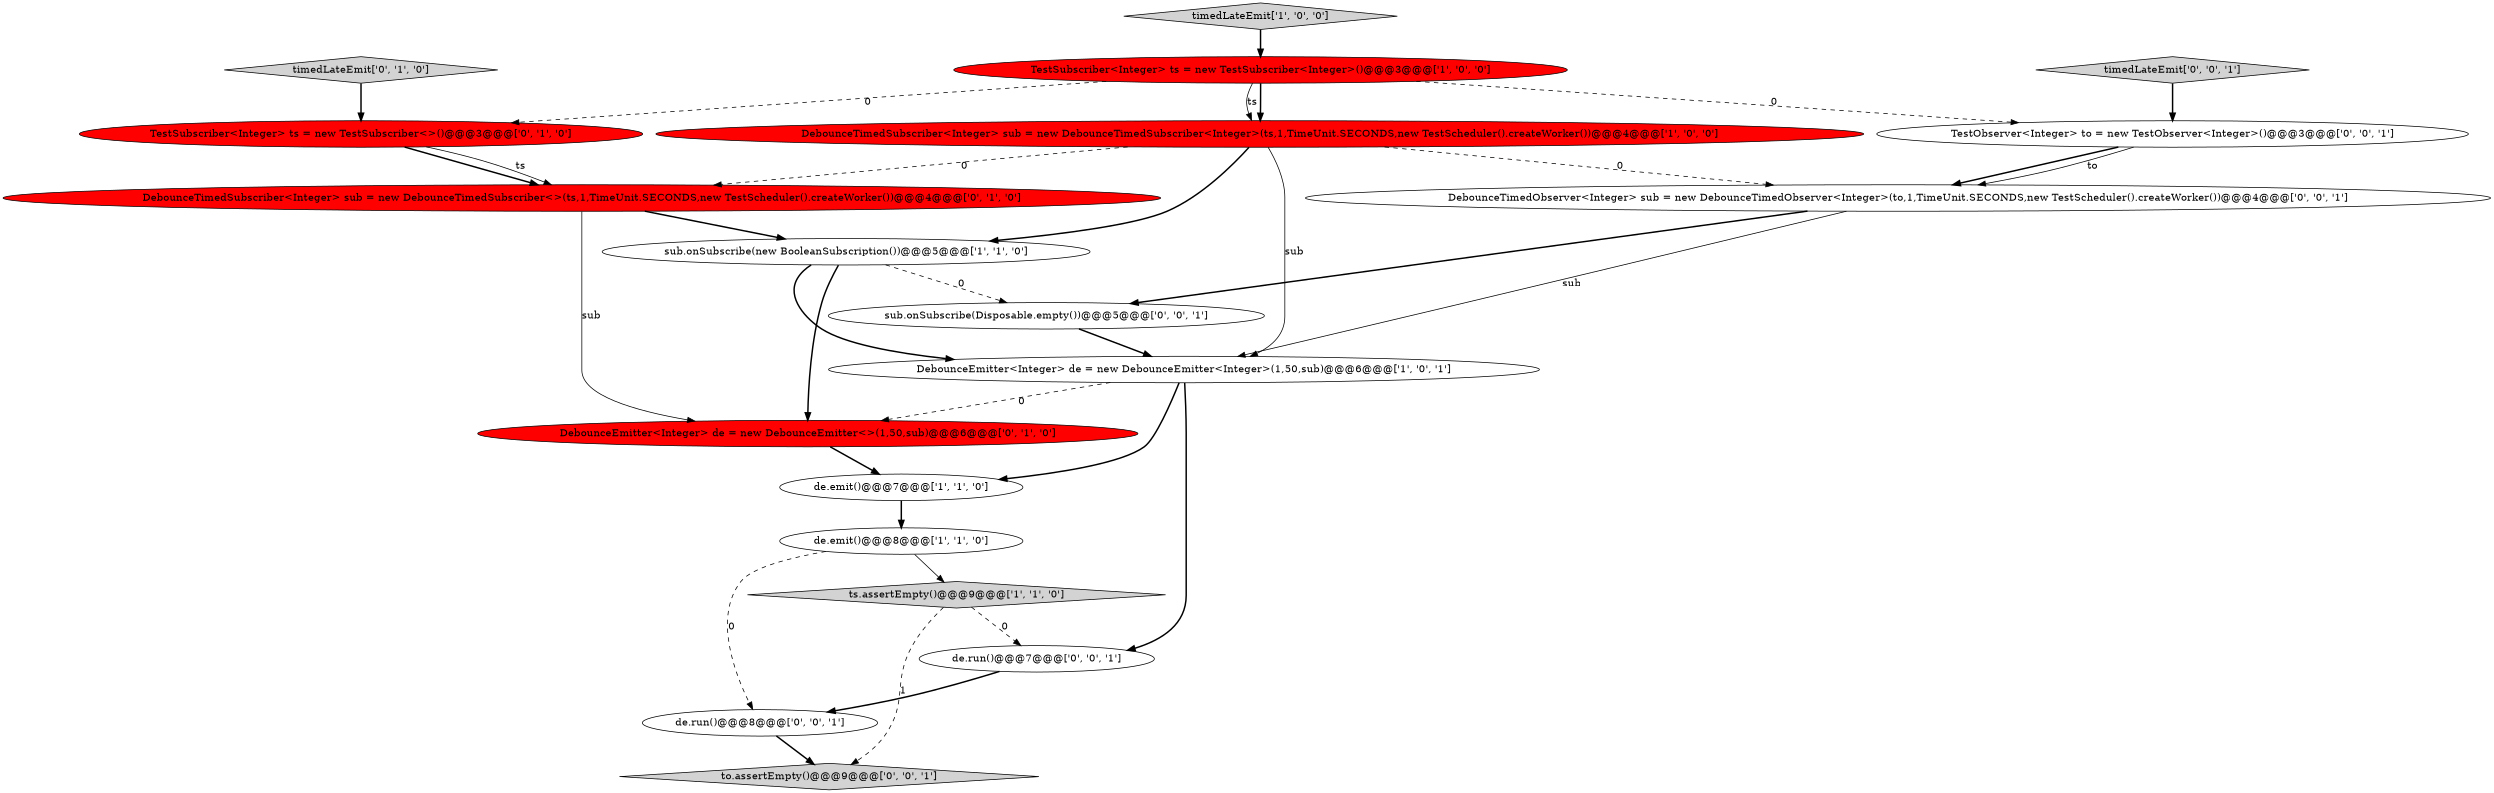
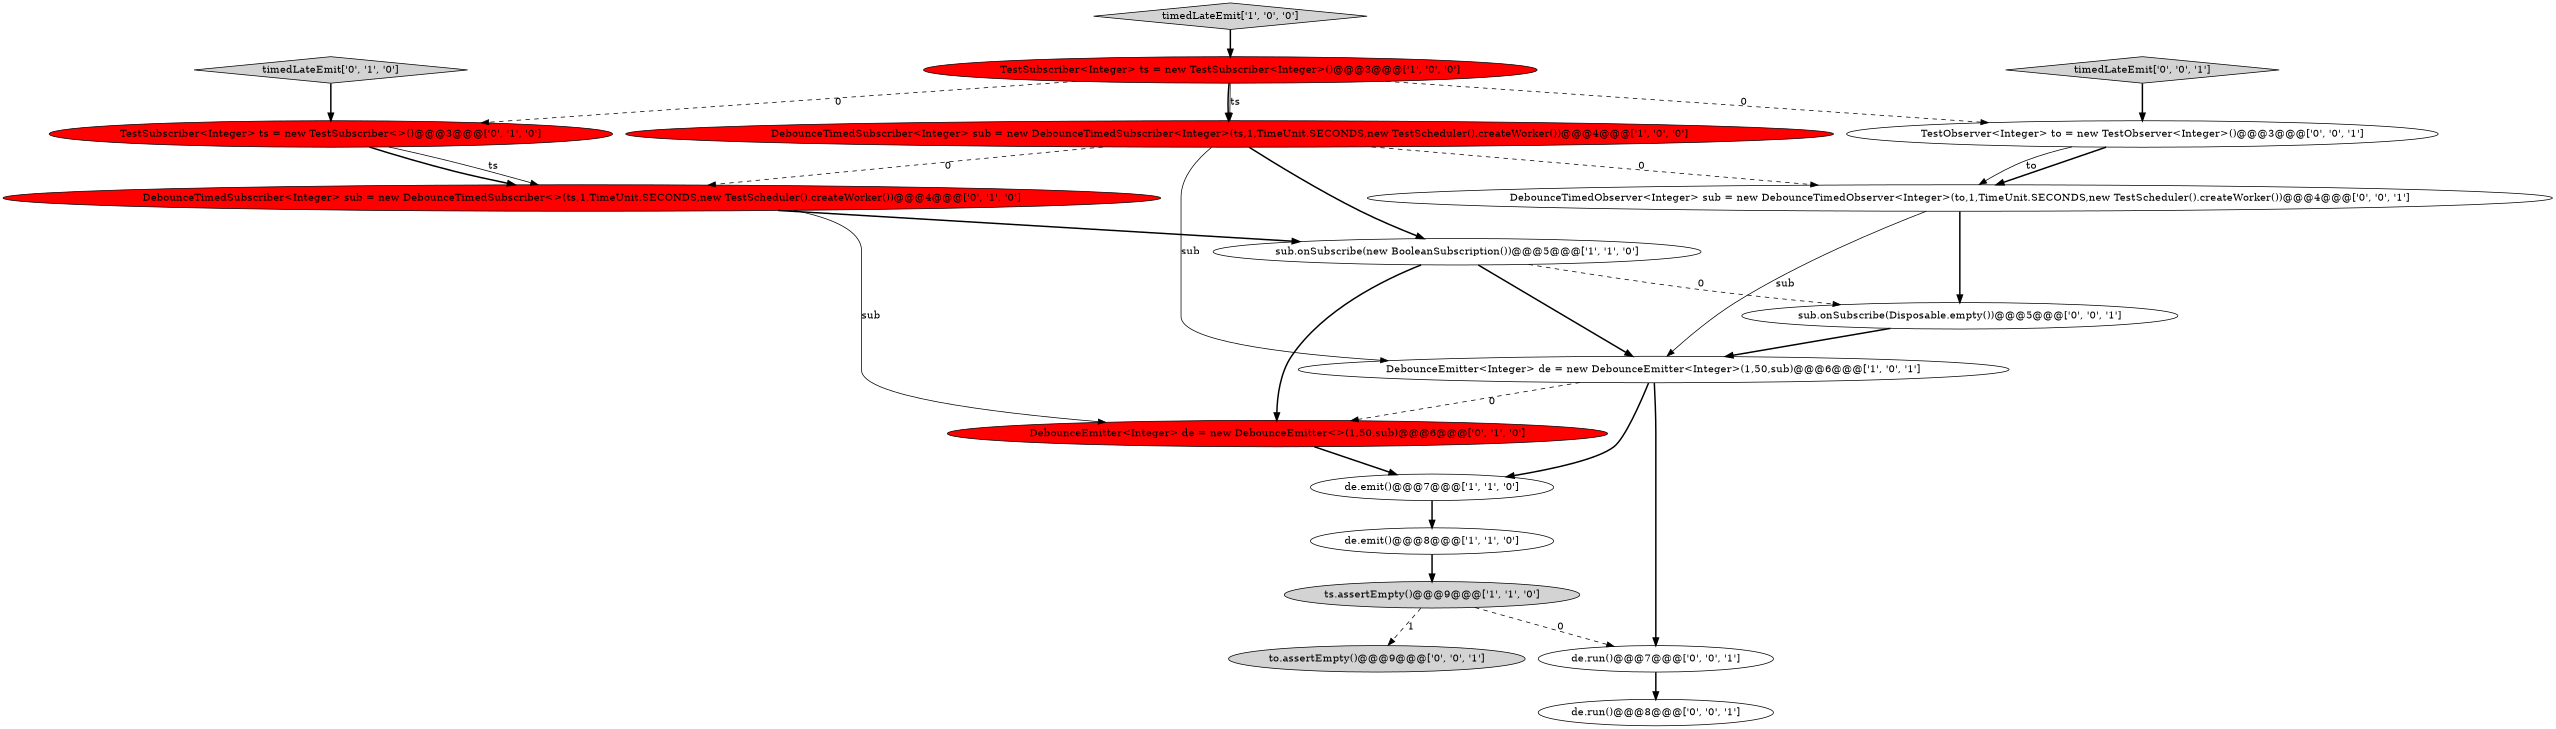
edge "de.emit()@@@8@@@['1', '1', '0']" -> "ts.assertEmpty()@@@9@@@['1', '1', '0']": style solid -> bold
node "ts.assertEmpty()@@@9@@@['1', '1', '0']": shape diamond -> ellipse
edge "de.emit()@@@8@@@['1', '1', '0']" -> "de.run()@@@8@@@['0', '0', '1']": removed, label "0"
edge "de.run()@@@8@@@['0', '0', '1']" -> "to.assertEmpty()@@@9@@@['0', '0', '1']": removed
node "to.assertEmpty()@@@9@@@['0', '0', '1']": shape diamond -> ellipse
